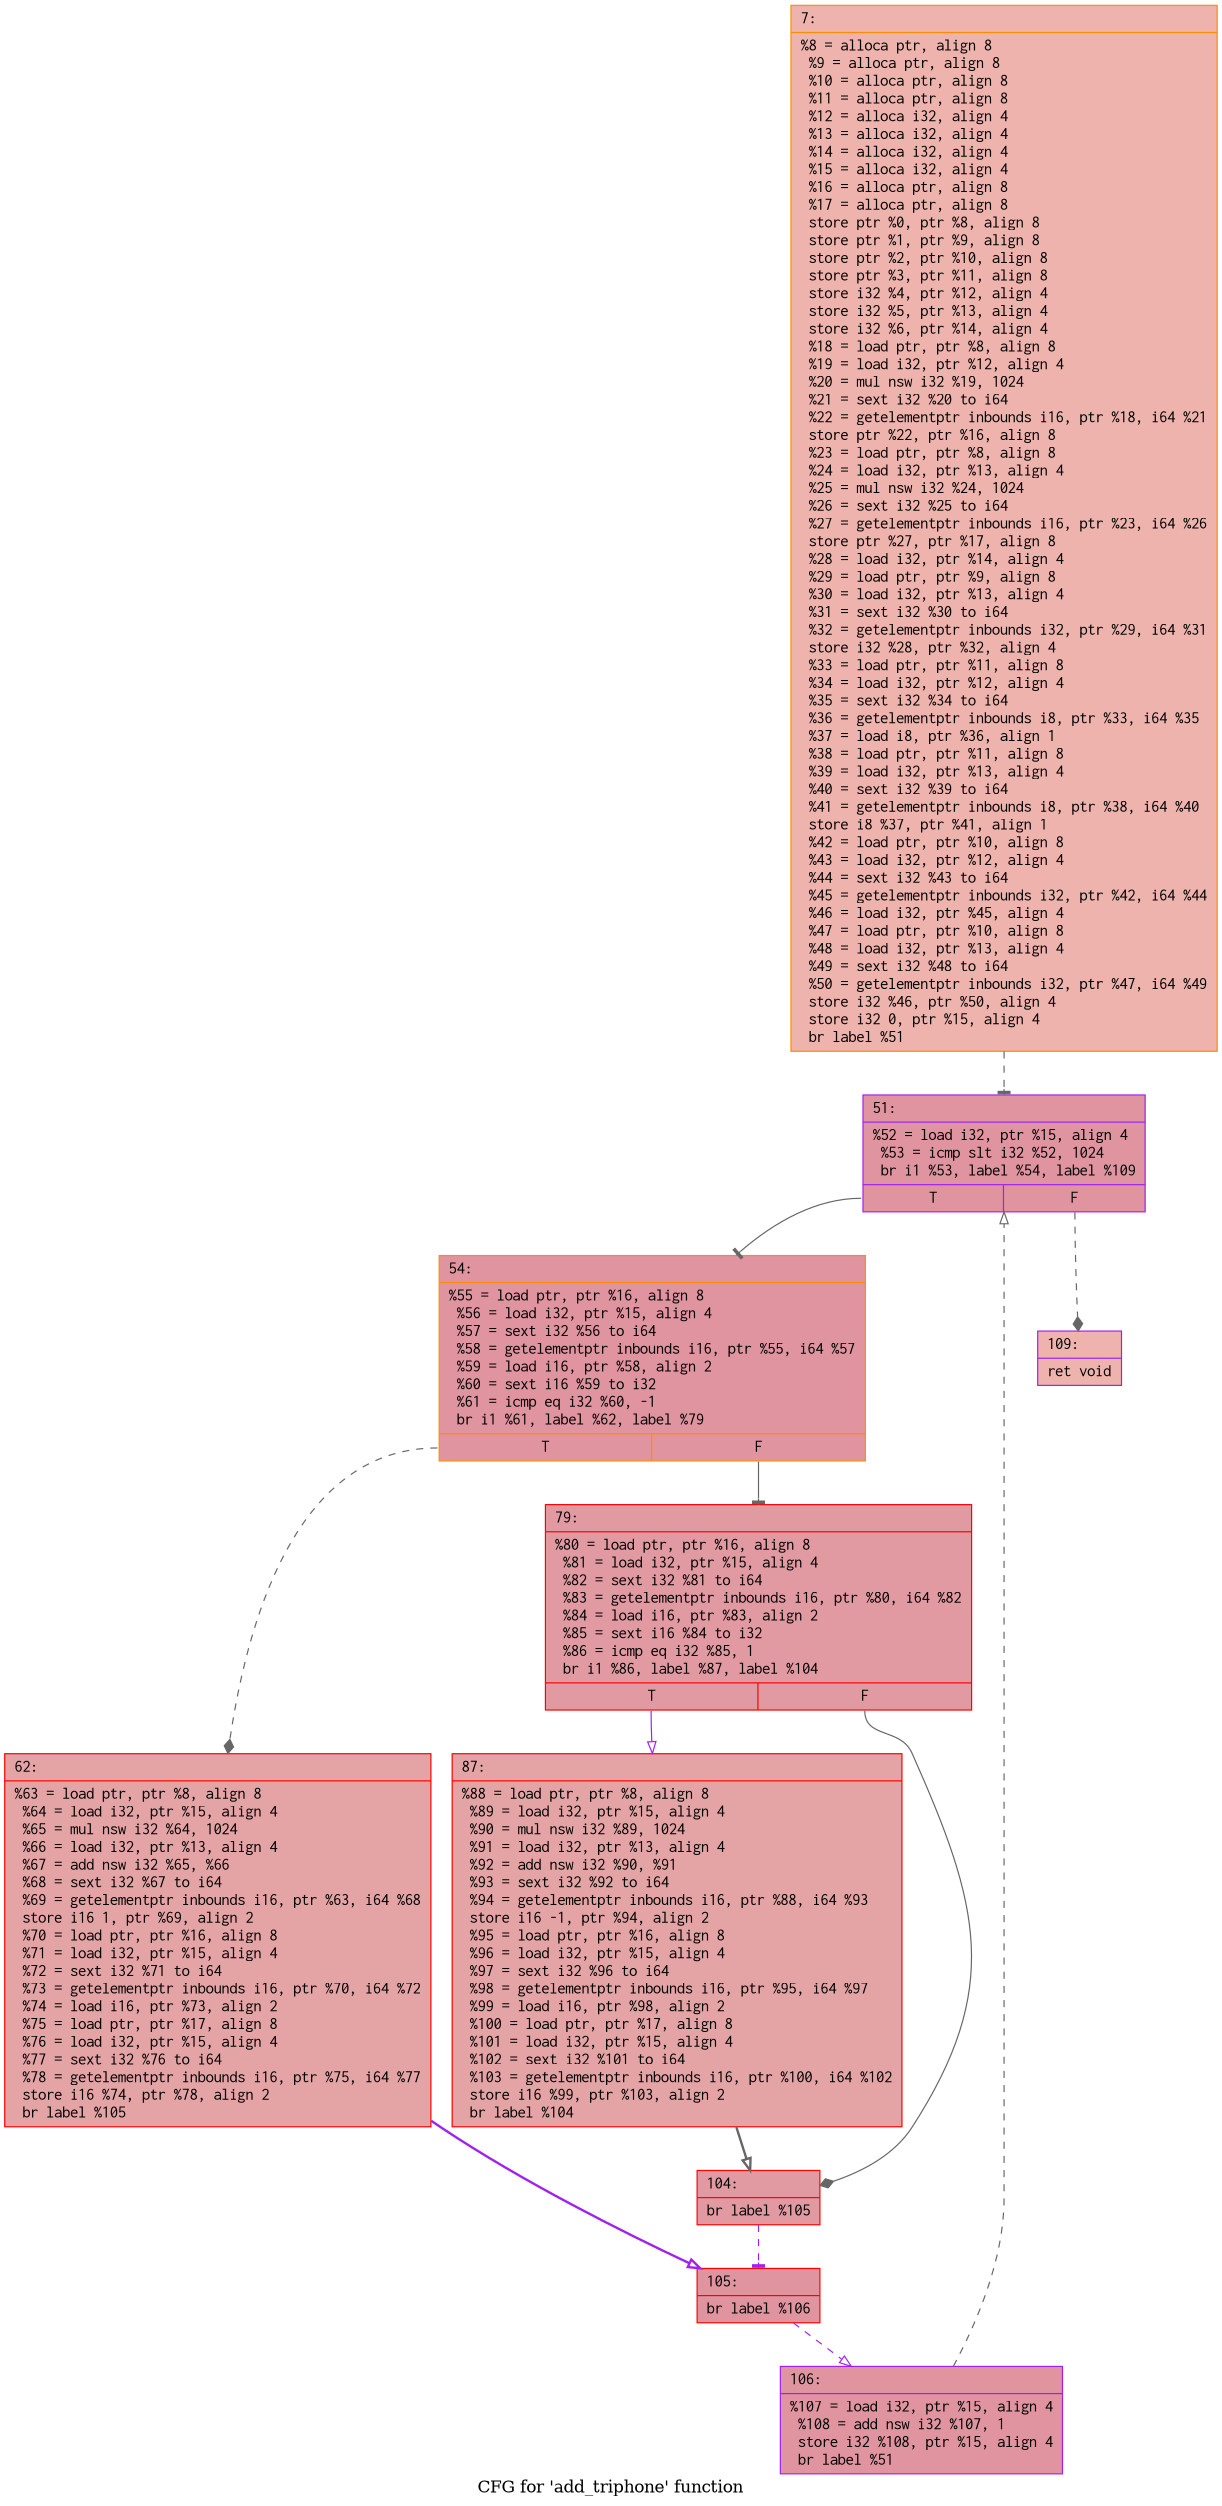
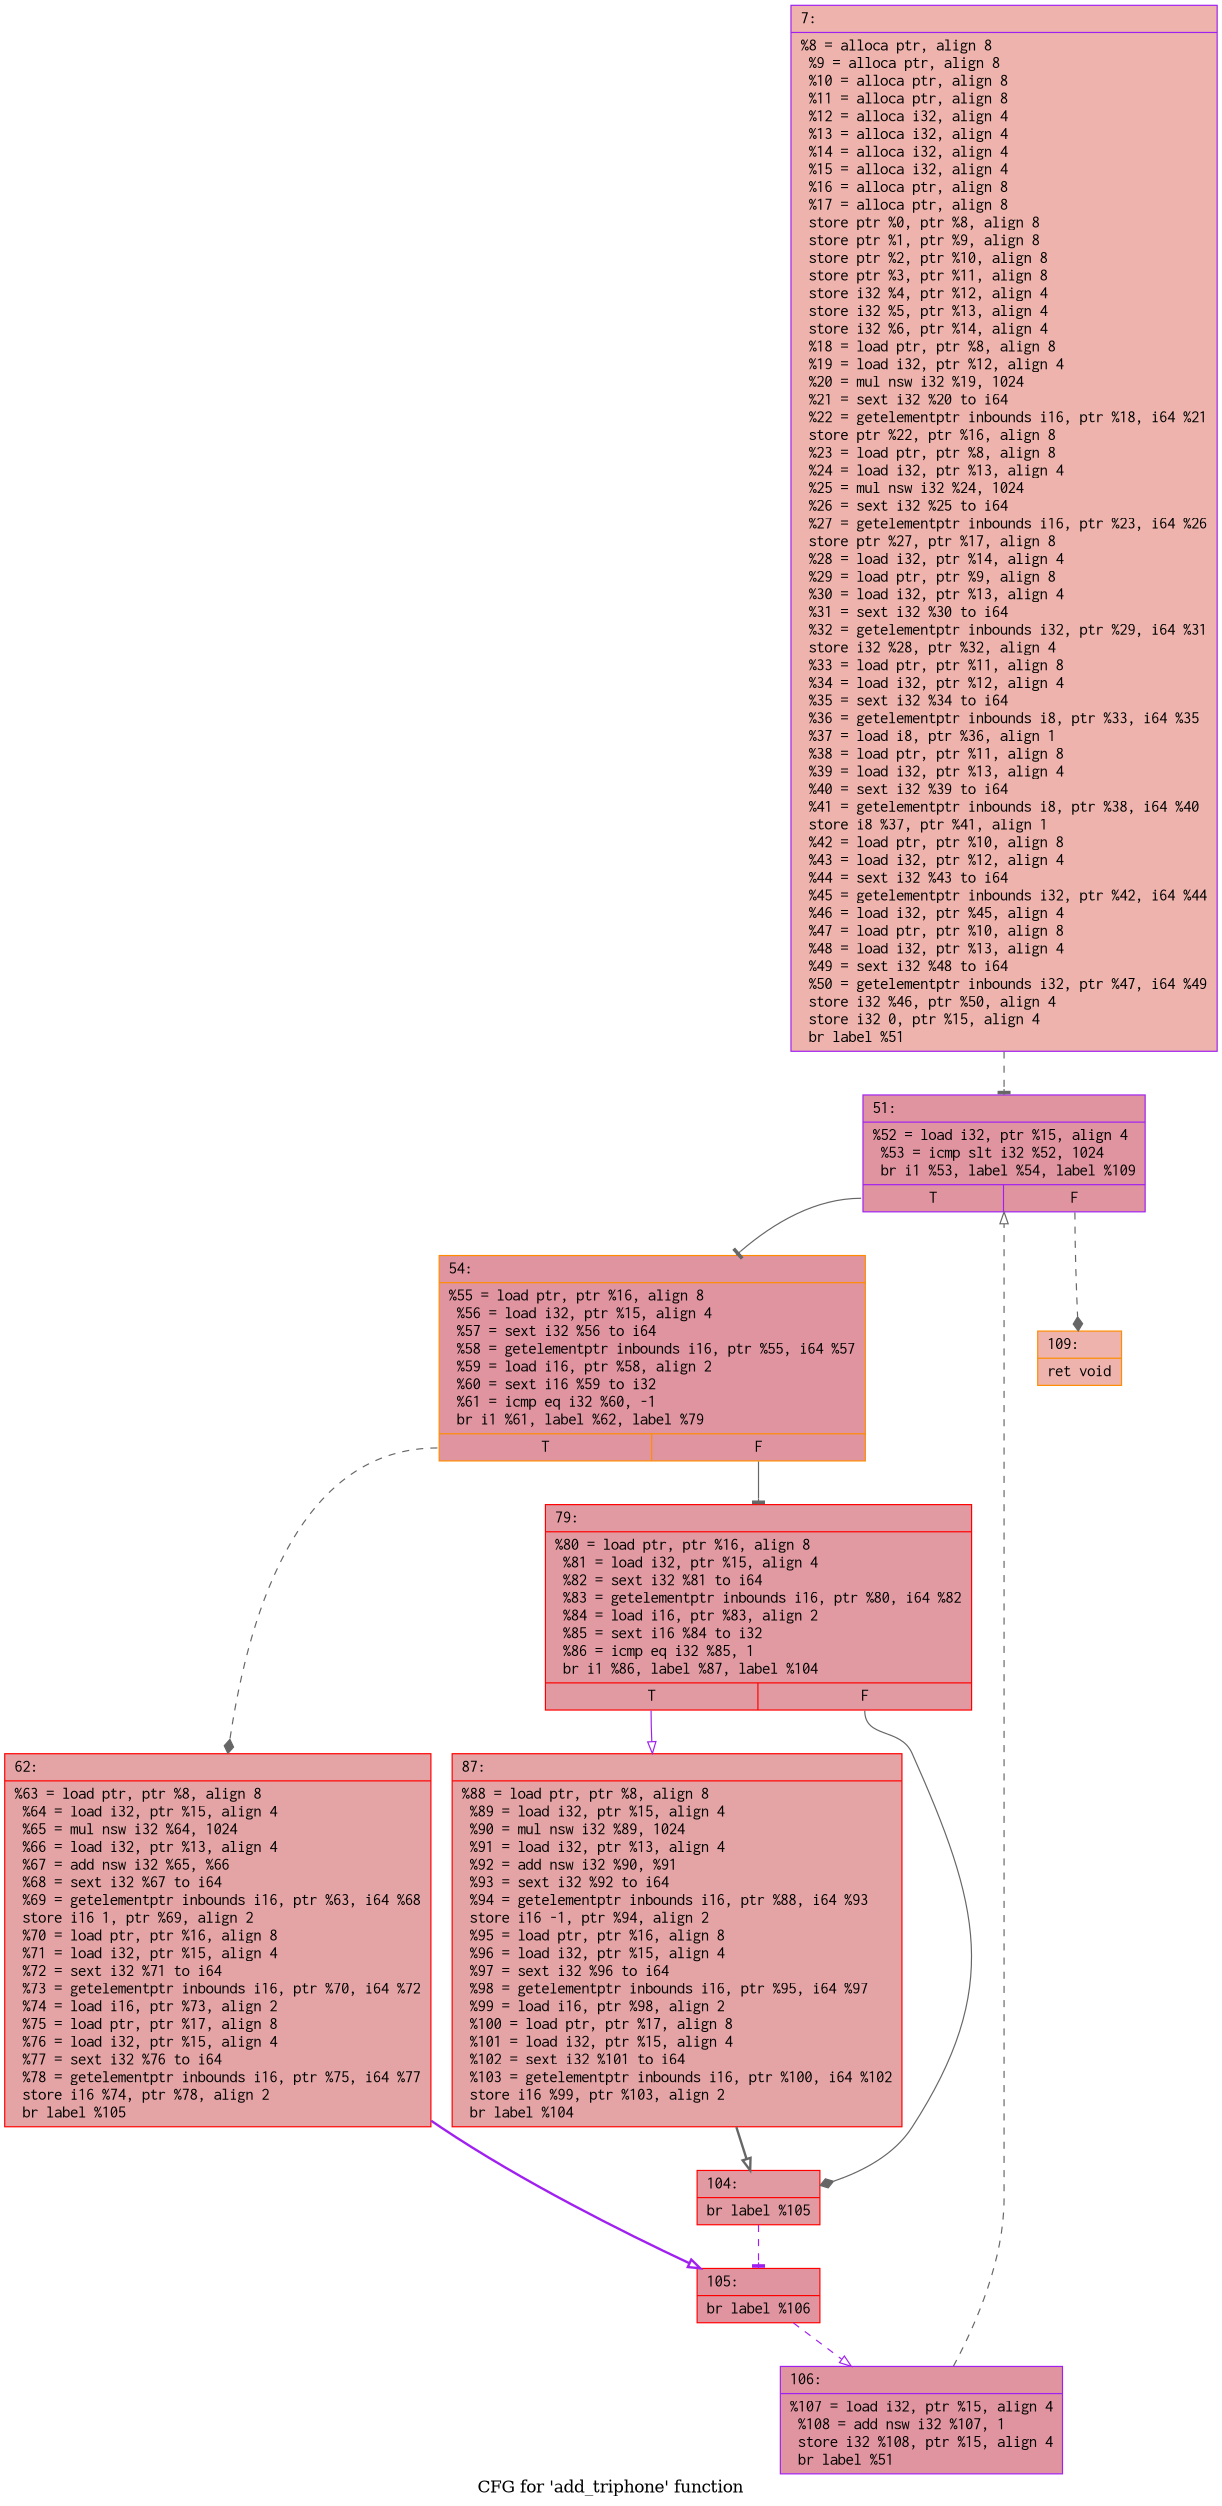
node "7:": color darkorange -> purple
node "109:": color purple -> darkorange
